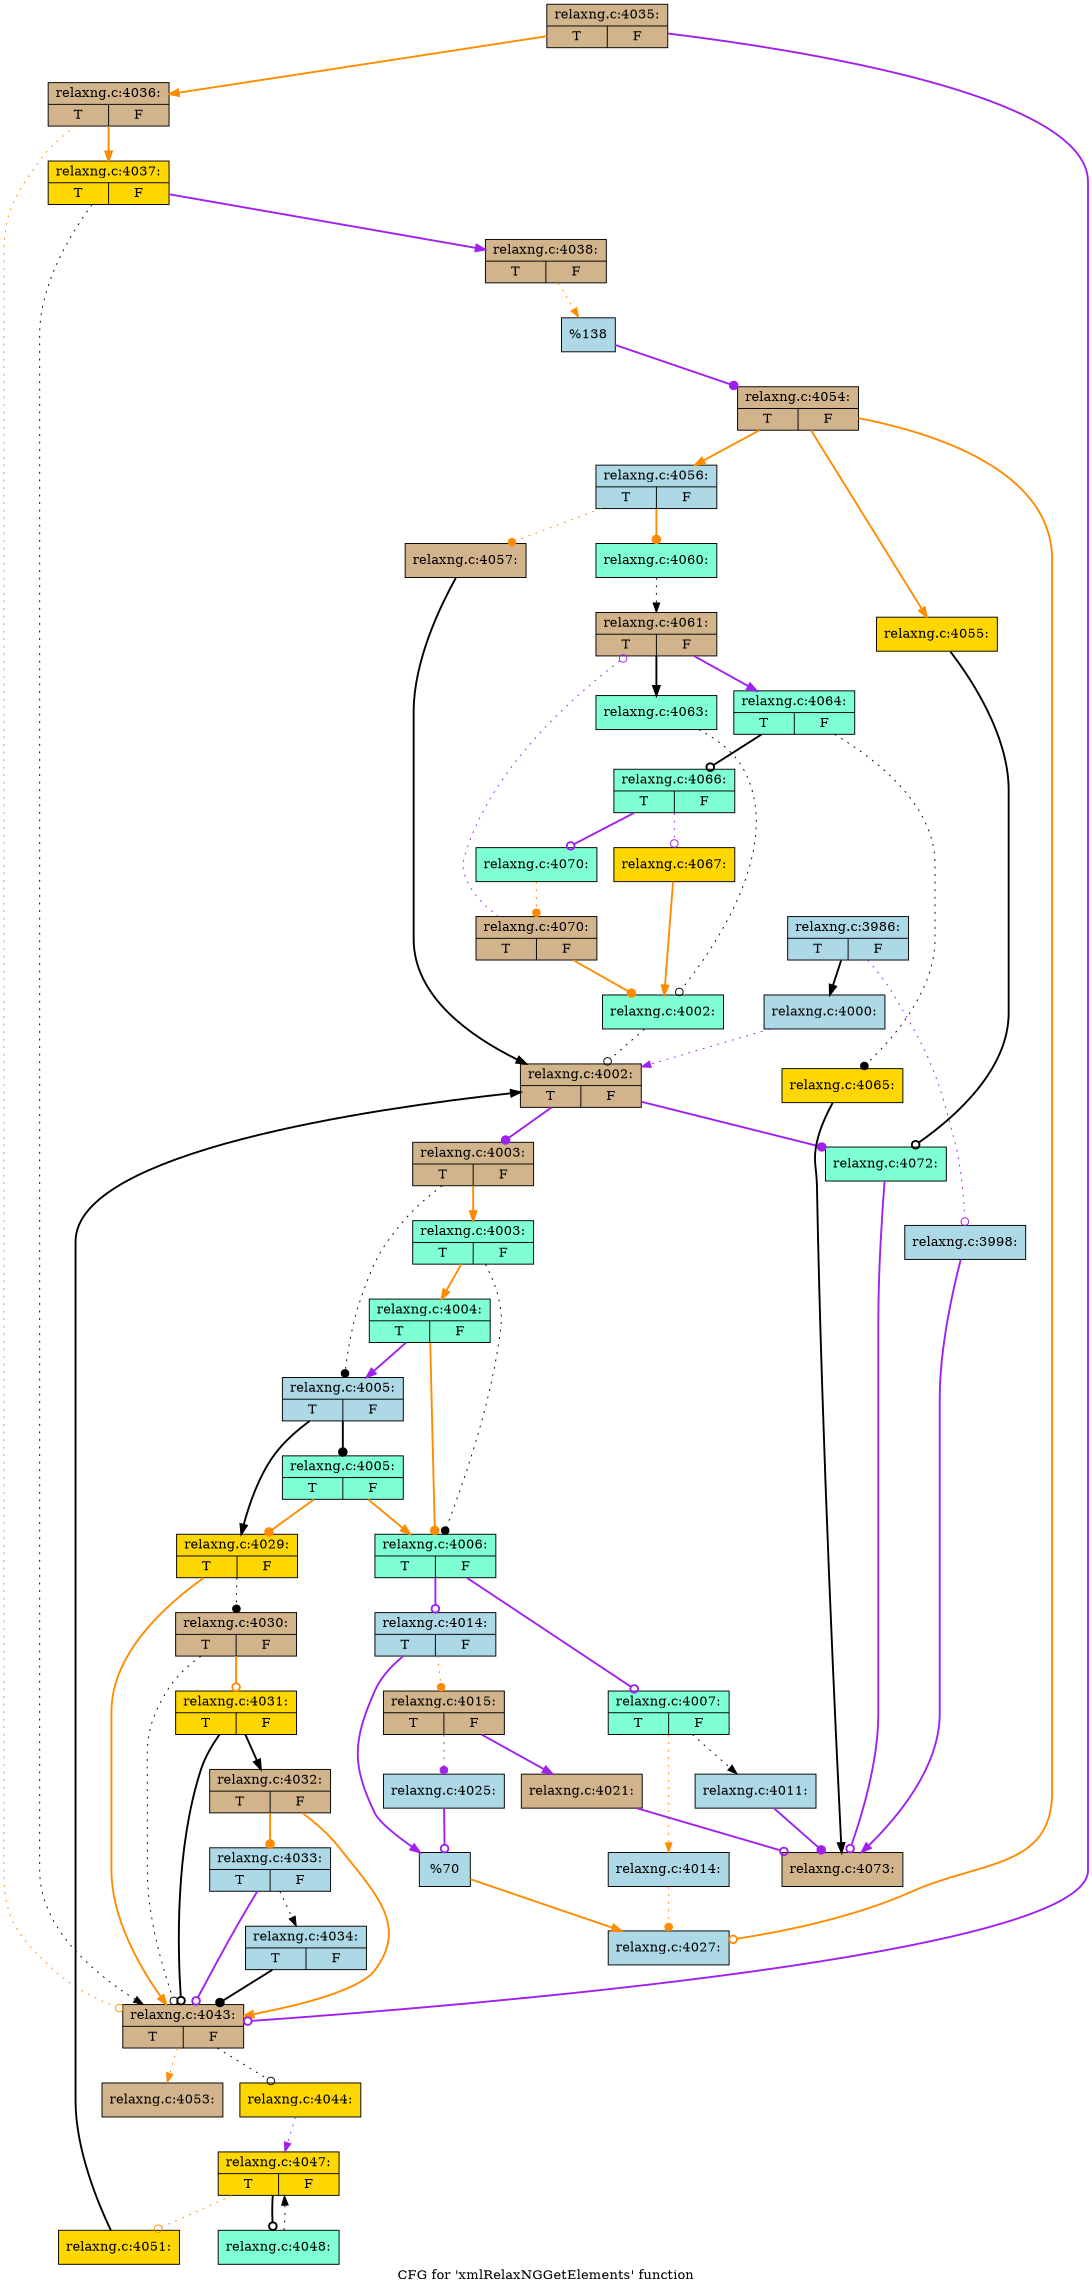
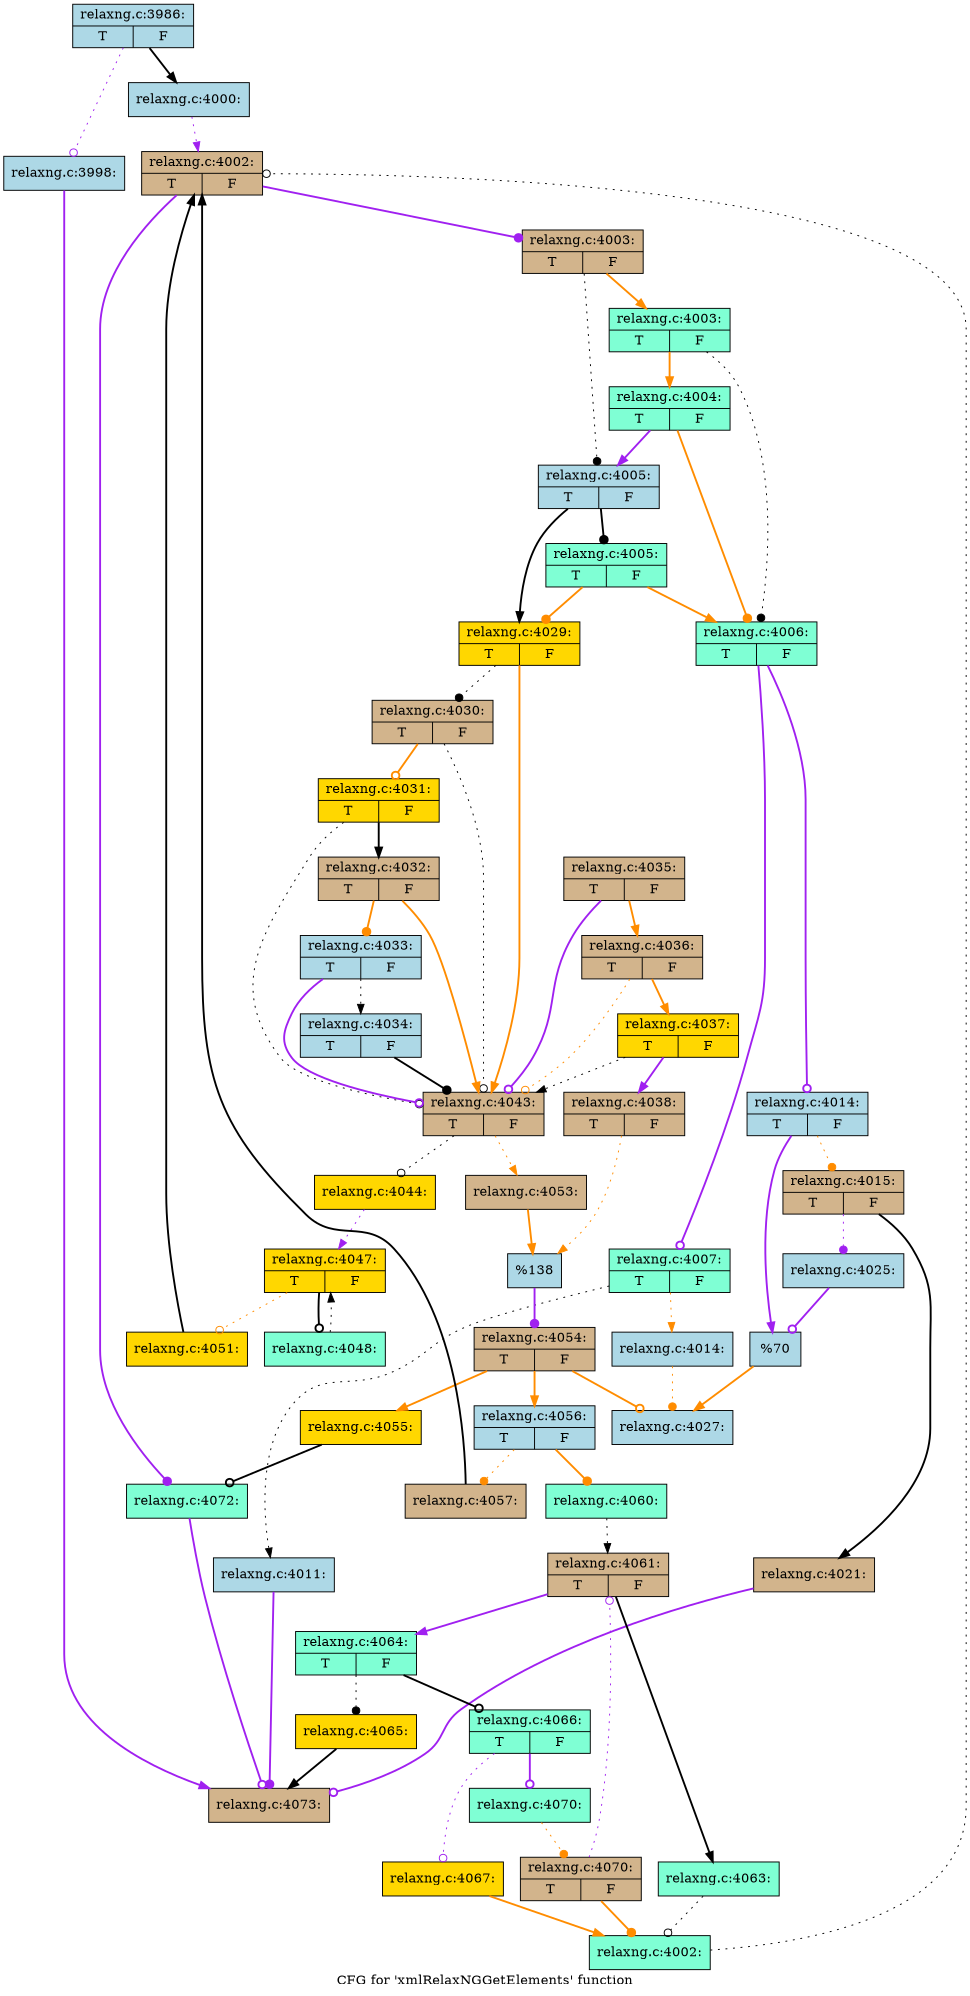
edge "relaxng.c:4053:" -> "%138": added
edge "relaxng.c:4015:" -> "relaxng.c:4021:": color purple -> black
edge "relaxng.c:4031:" -> "relaxng.c:4043:": style bold -> dotted
